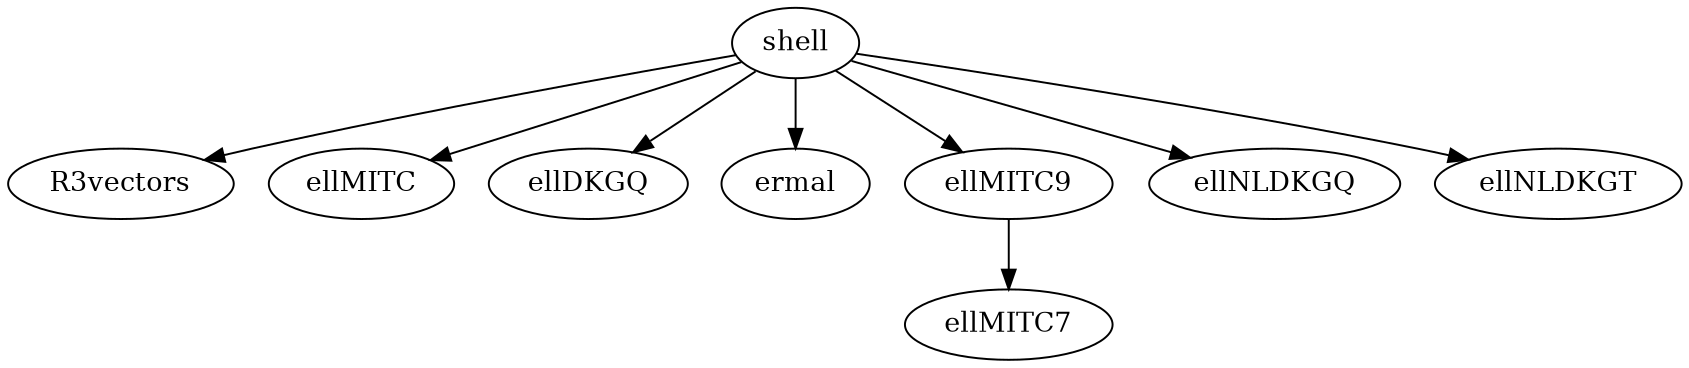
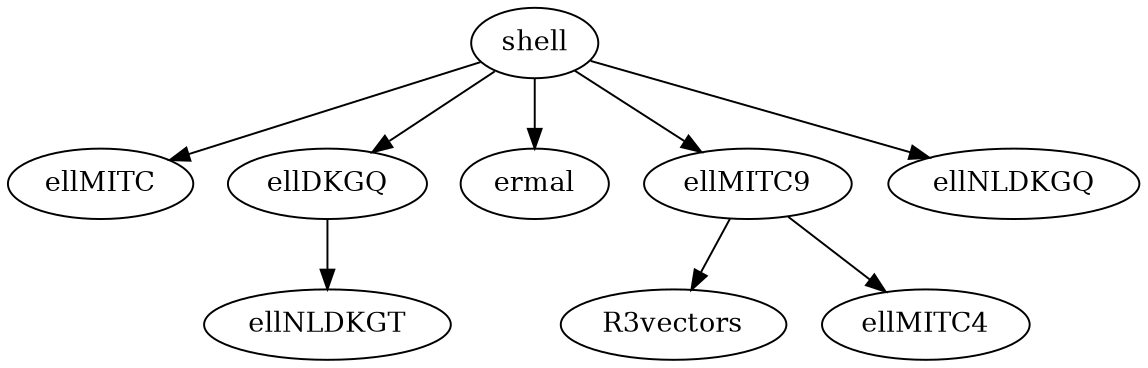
edge "shell" -> "ellNLDKGT": now "ellDKGQ" -> "ellNLDKGT"
edge "shell" -> "R3vectors": now "ellMITC9" -> "R3vectors"
node "ellMITC7": label "ellMITC7" -> "ellMITC4"
